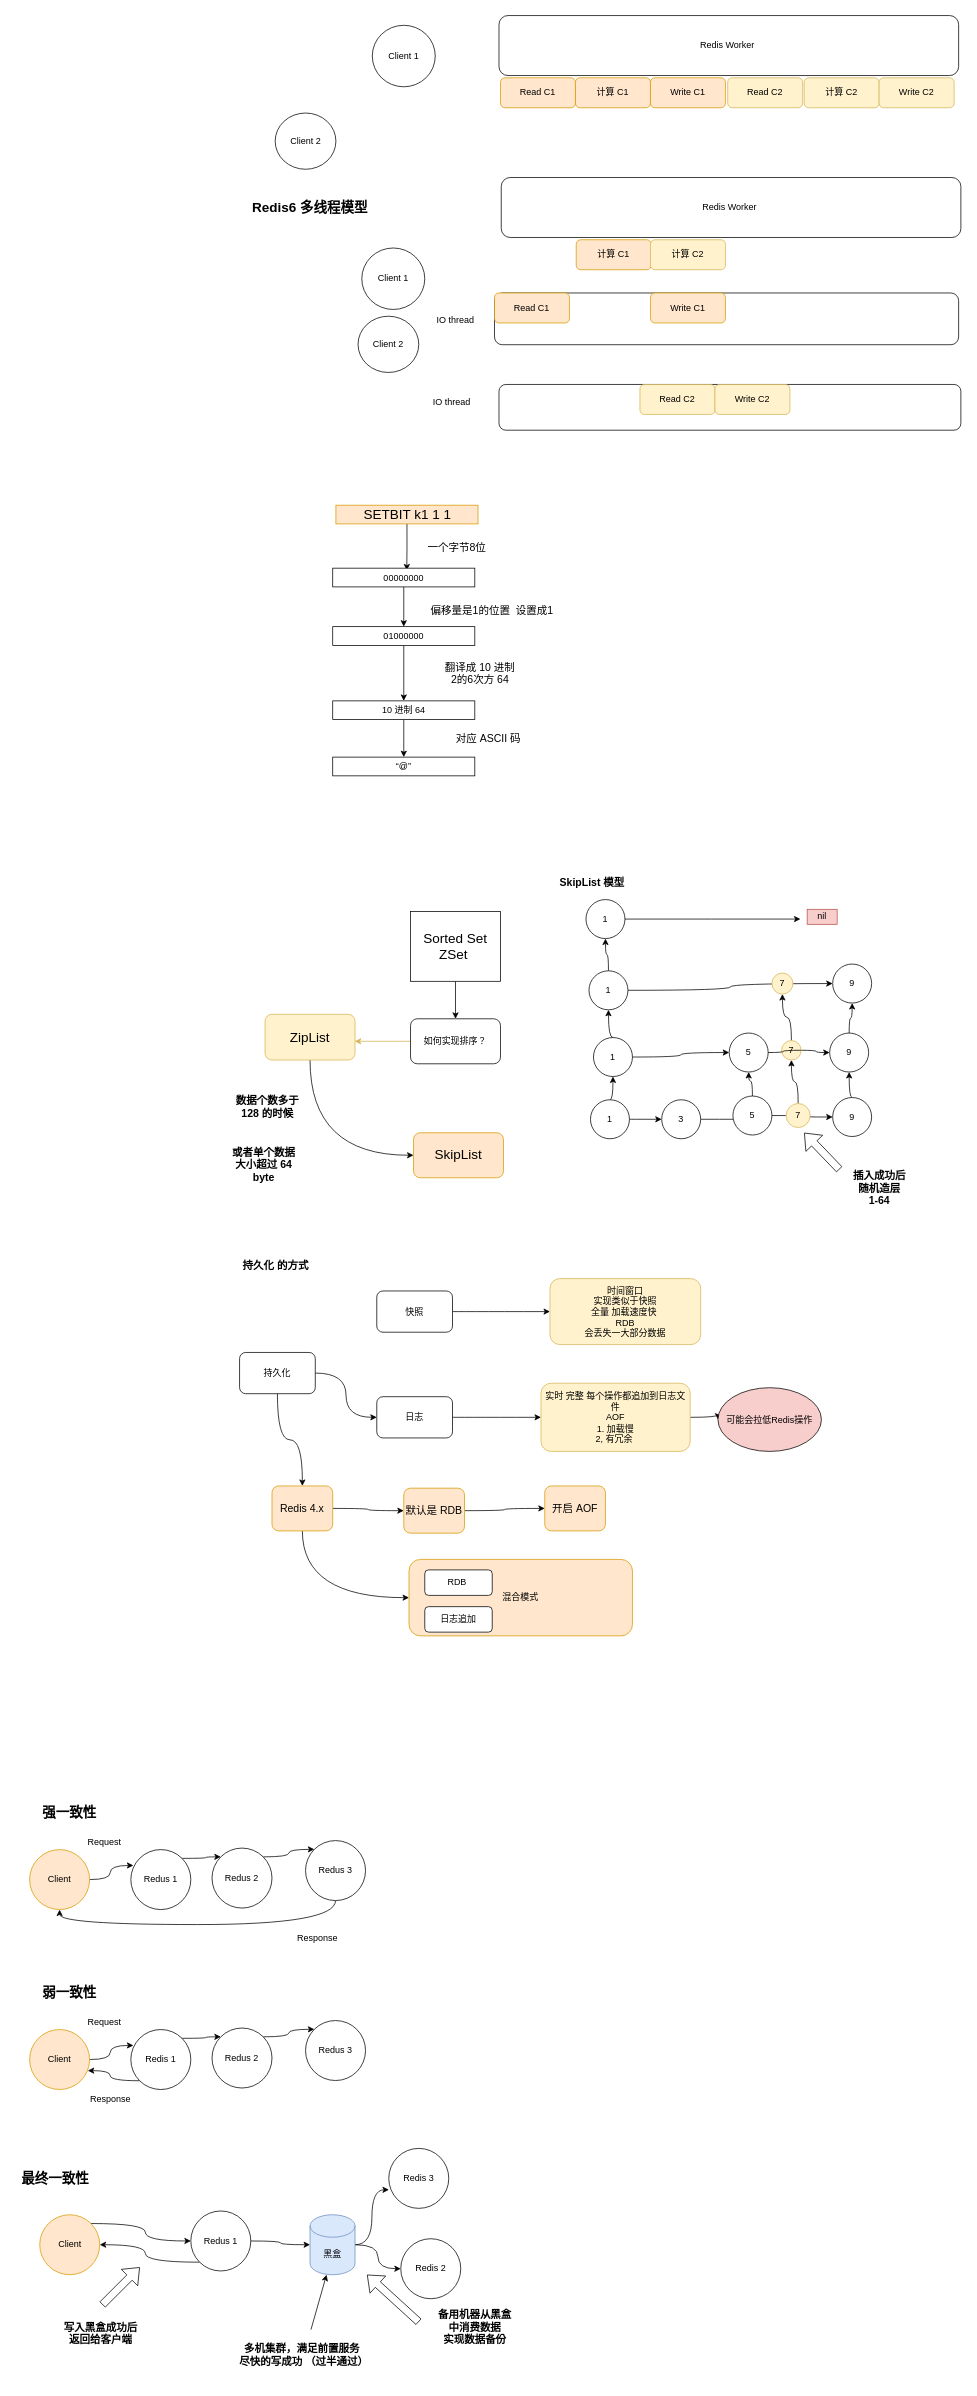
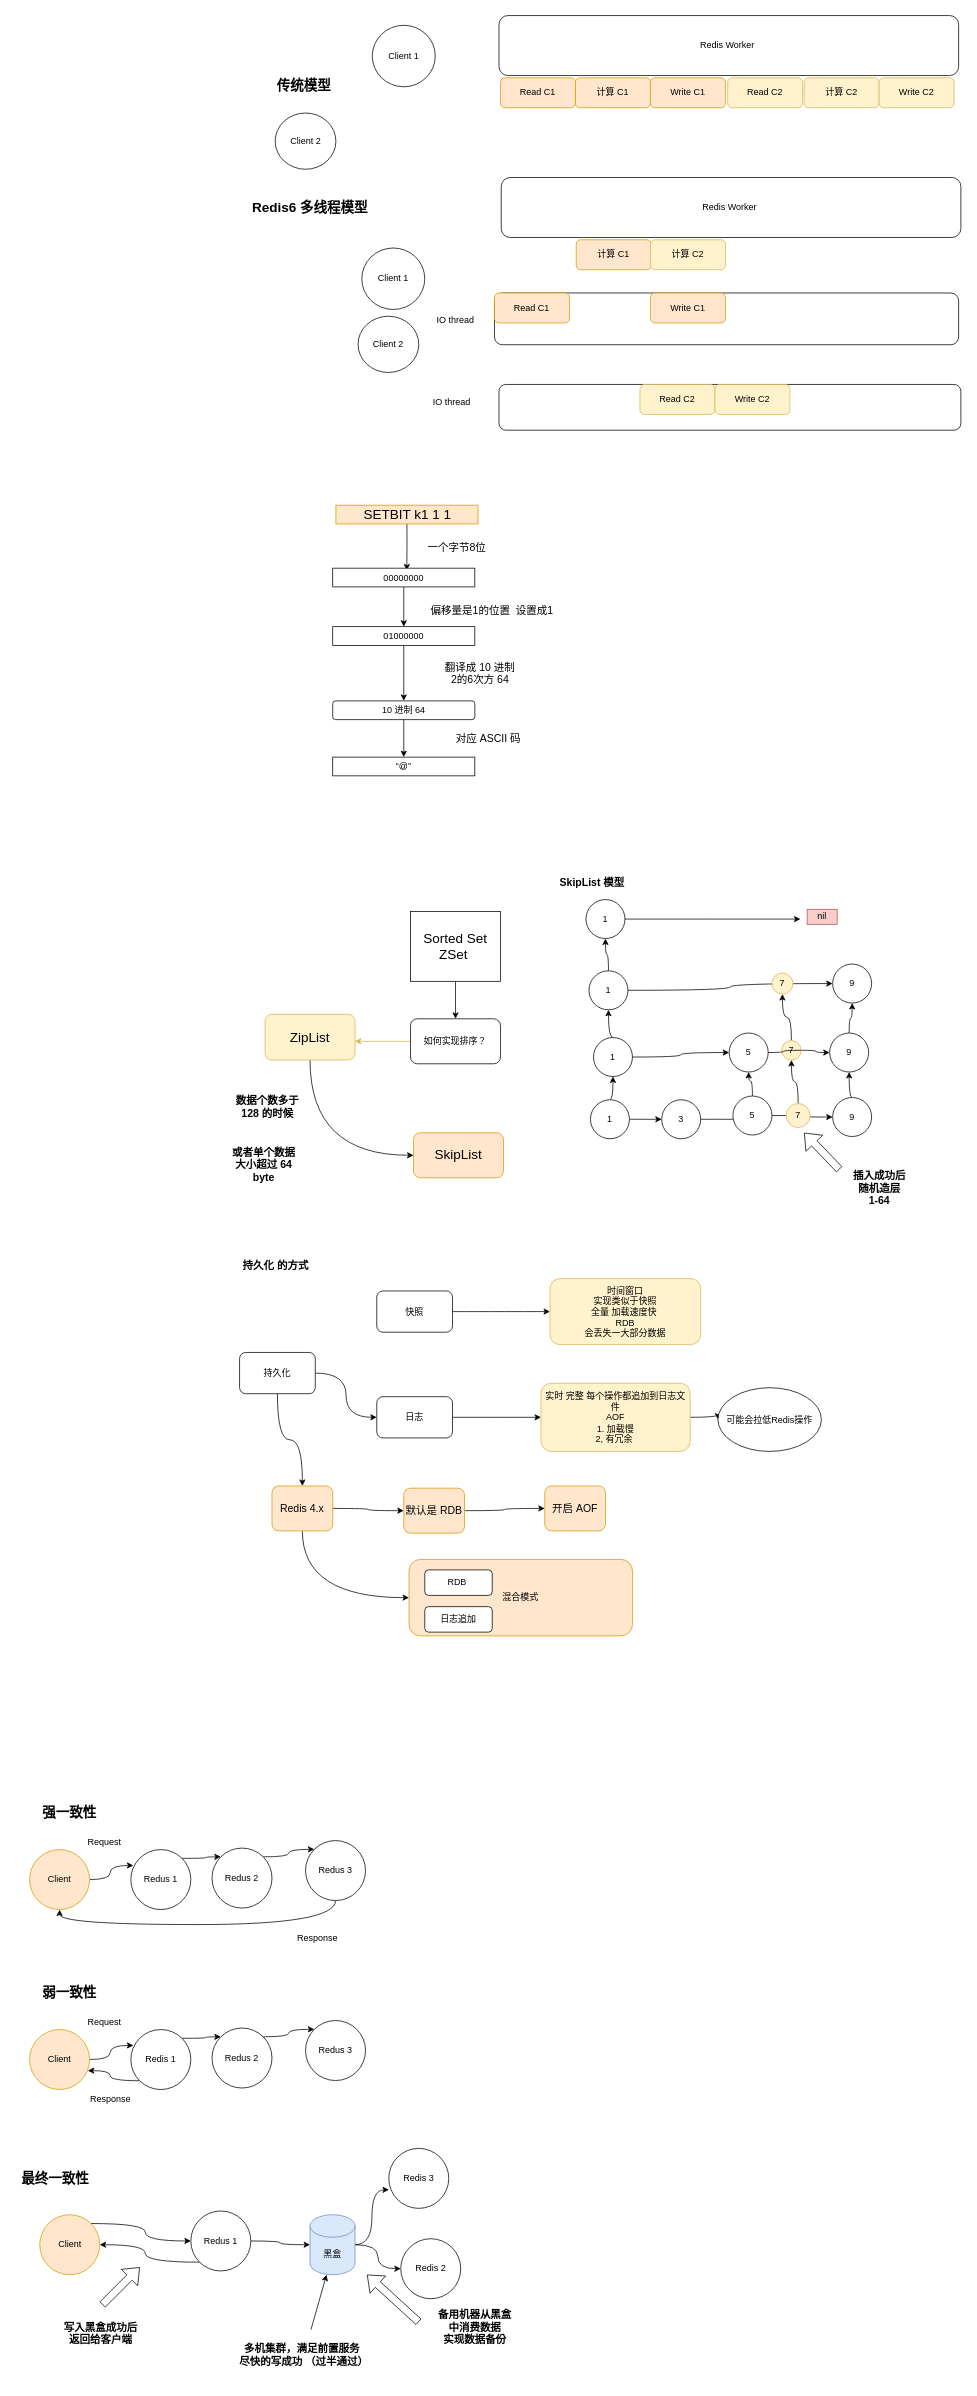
node "传统模型": added
node "10 进制 64": shape rectangle -> rounded rectangle
node "可能会拉低Redis操作": fillcolor #f8cecc -> #ffffff
